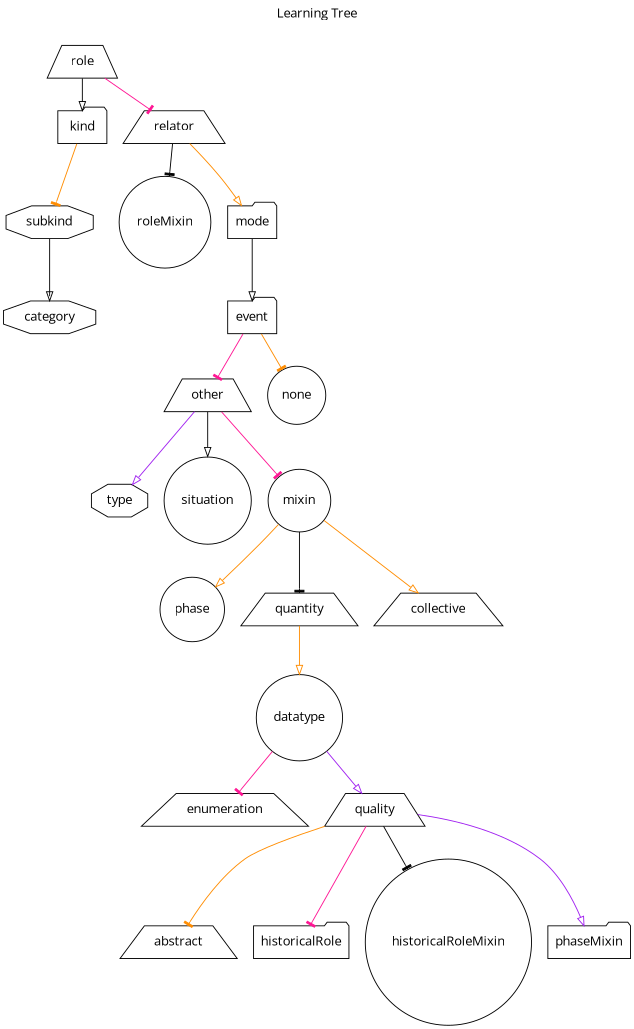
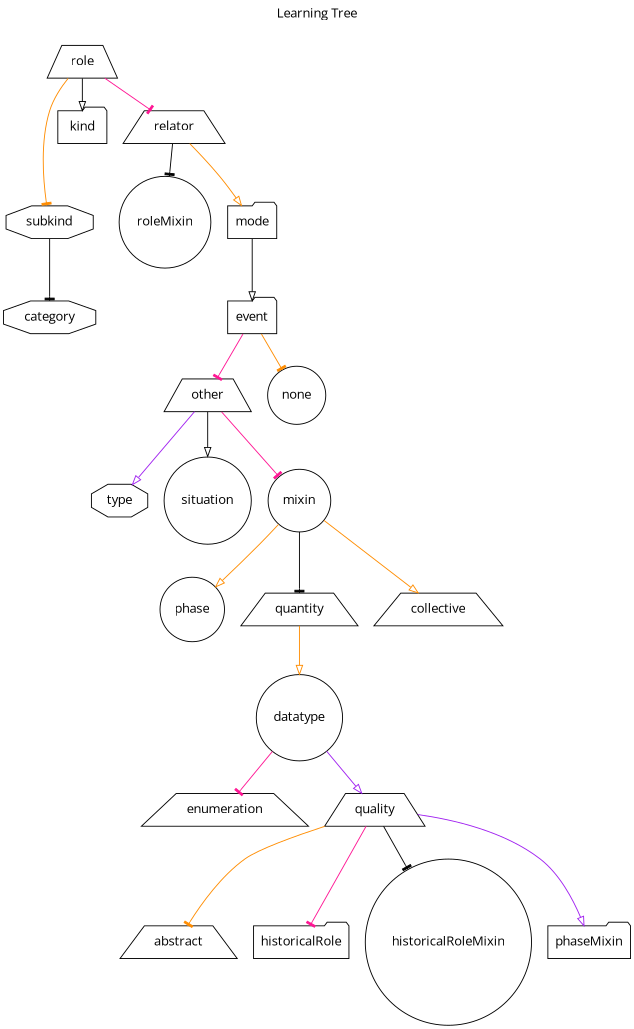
edge "kind" -> "subkind": now "role" -> "subkind"
edge "subkind" -> "category": arrowhead onormal -> tee
